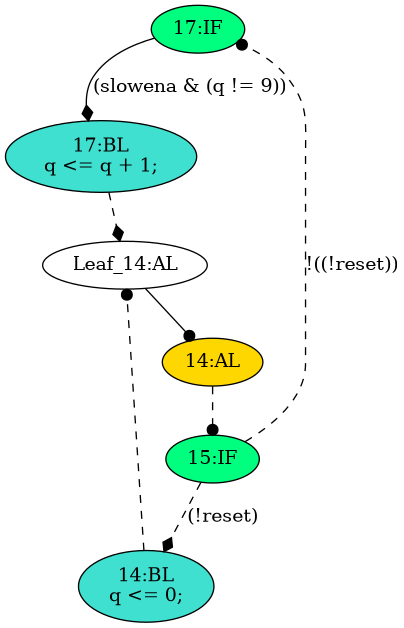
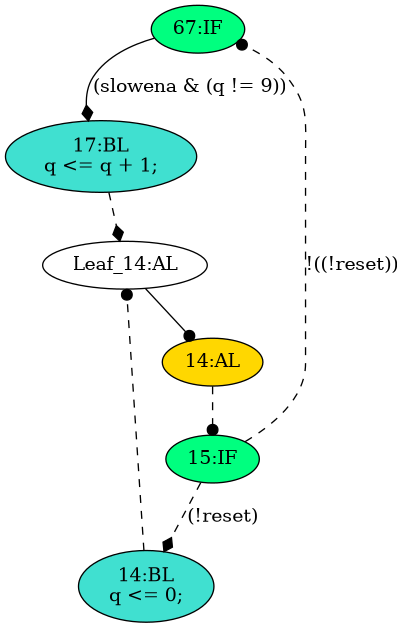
node "17:IF": label "17:IF" -> "67:IF"
